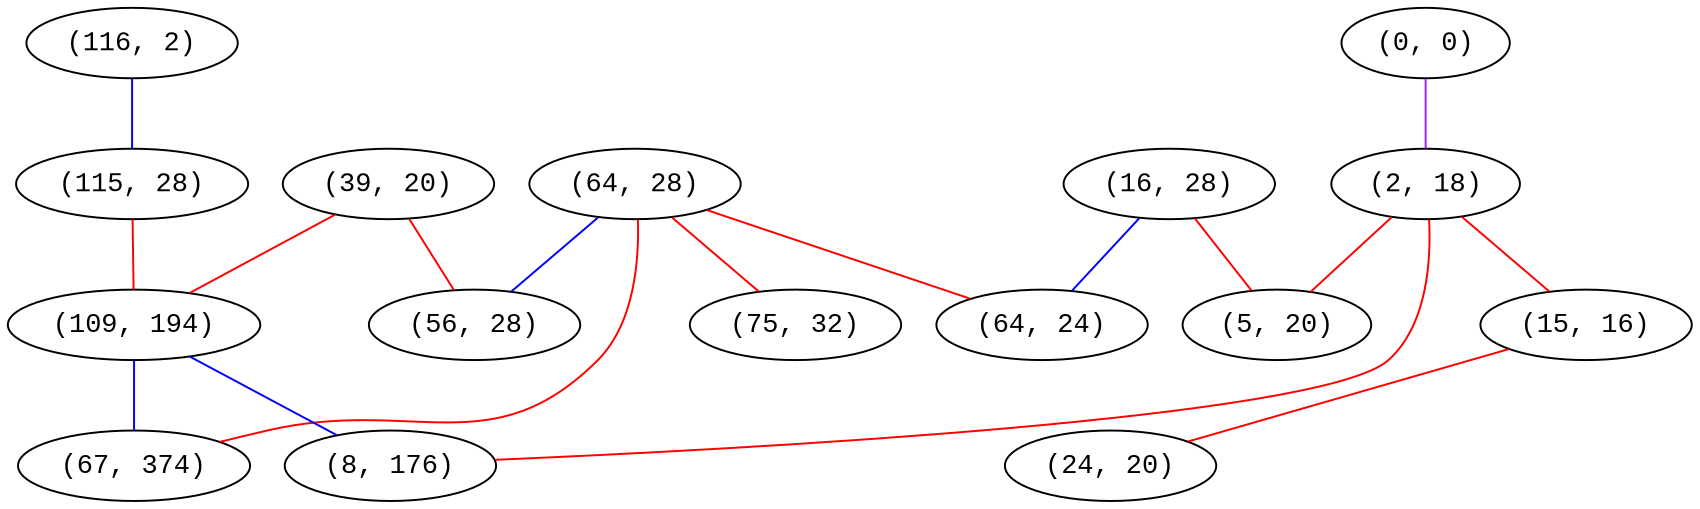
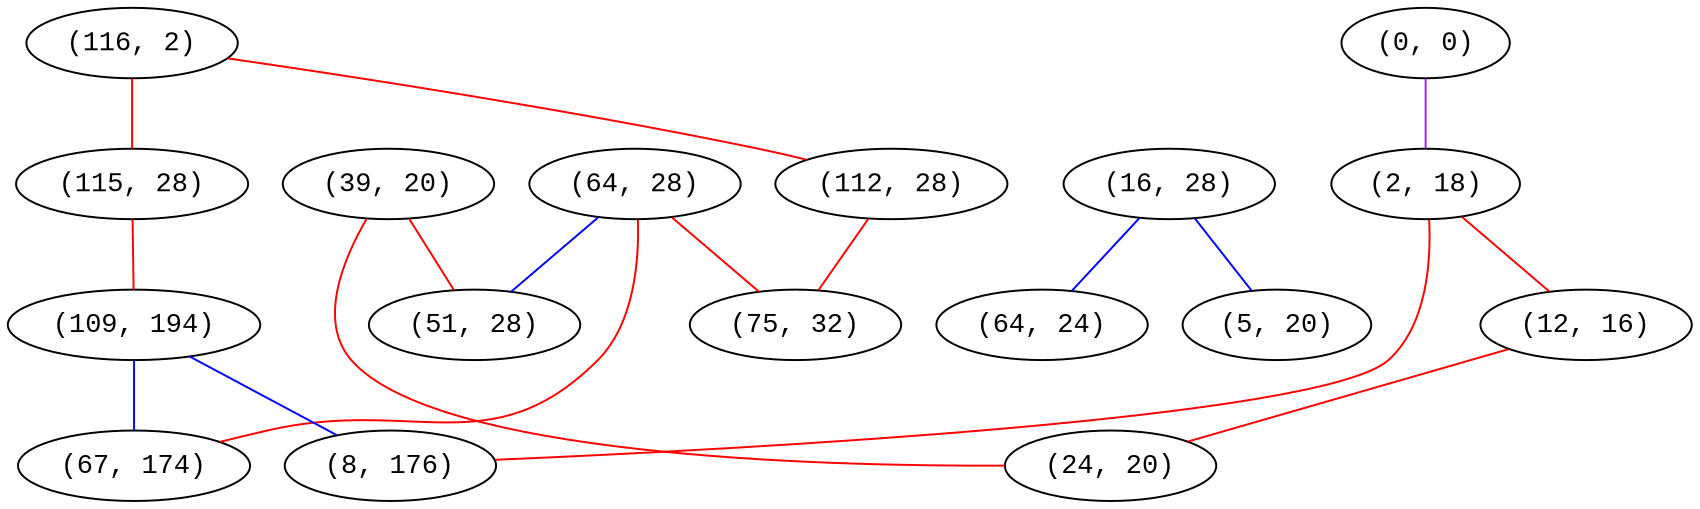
edge "(116, 2)" -- "(115, 28)": color blue -> red
node "(112, 28)": added
edge "(39, 20)" -- "(109, 194)": now "(39, 20)" -- "(24, 20)"
edge "(64, 28)" -- "(64, 24)": removed
edge "(2, 18)" -- "(5, 20)": removed
edge "(16, 28)" -- "(5, 20)": color red -> blue
node "(56, 28)": label "(56, 28)" -> "(51, 28)"
node "(15, 16)": label "(15, 16)" -> "(12, 16)"
node "(67, 374)": label "(67, 374)" -> "(67, 174)"
